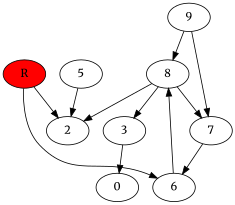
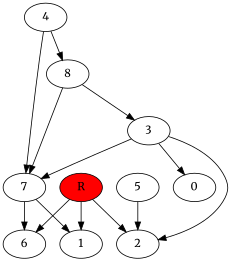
node "9": label "9" -> "4"
edge "8" -> "2": now "3" -> "2"
edge "6" -> "8": removed
edge "3" -> "7": added
node "1": added
